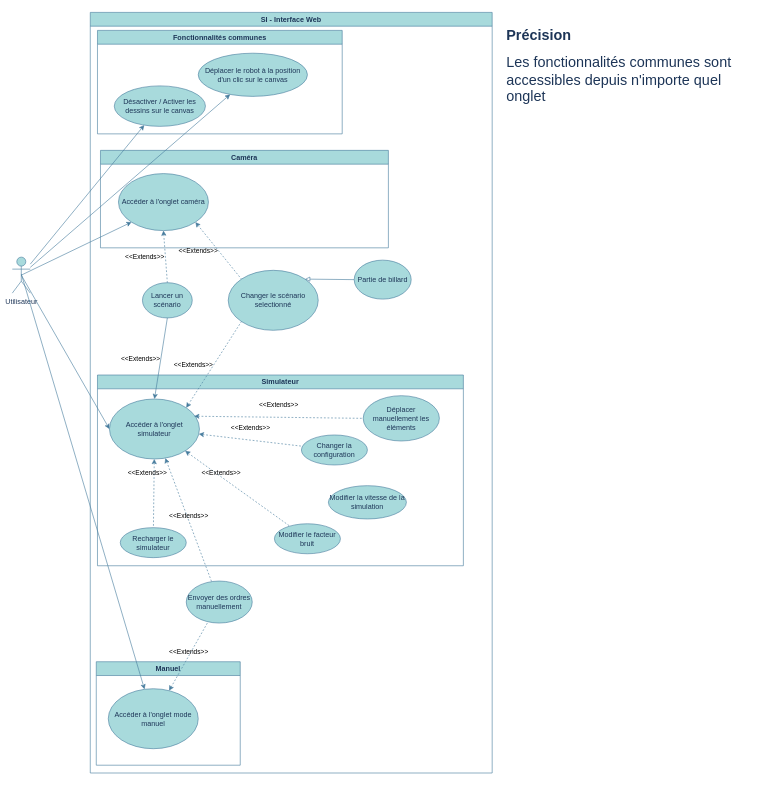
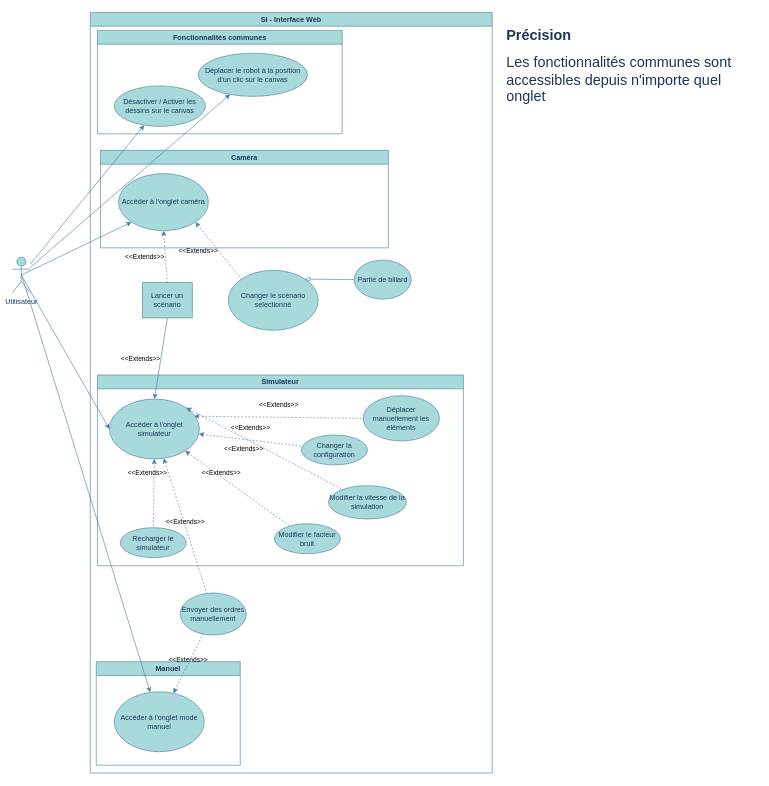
node "Lancer un scénario": shape ellipse -> rectangle
edge "Changer le scénario selectionné" -> "Accéder à l'onglet simulateur": now "Modifier la vitesse de la simulation" -> "Accéder à l'onglet simulateur"
node "Envoyer des ordres manuellement": moved (219, 602) -> (213, 614)
node "Accéder à l'onglet mode manuel": moved (153, 719) -> (159, 722)
